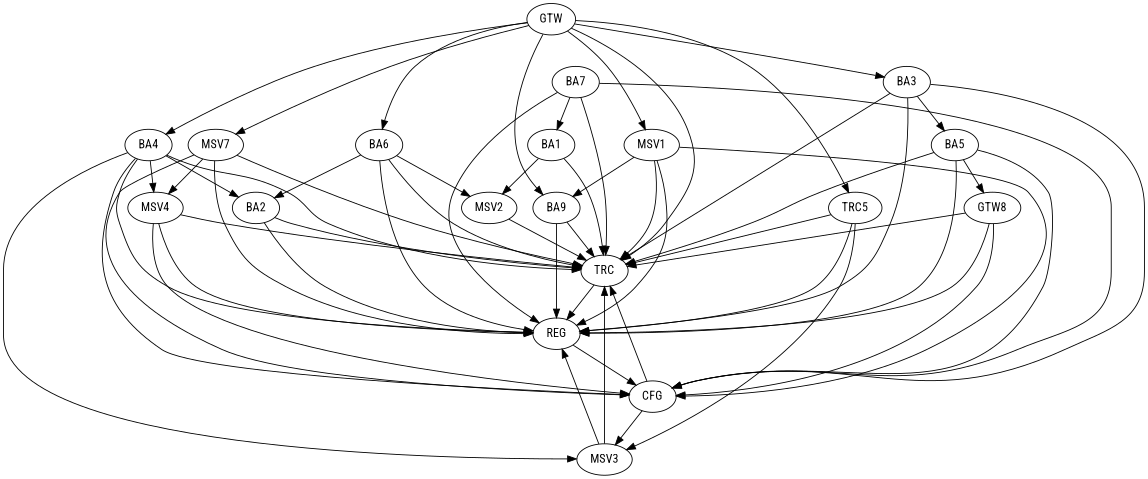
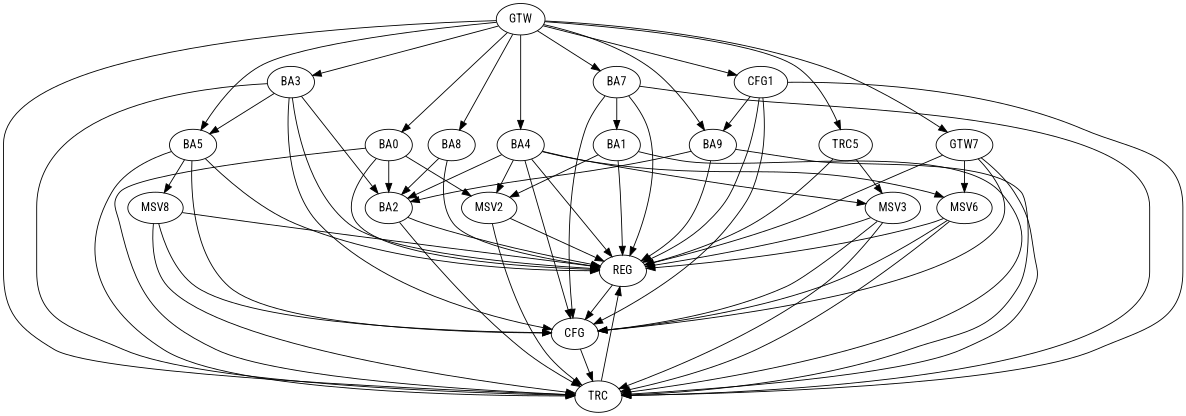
edge "GTW" -> "BA5": added
edge "GTW" -> "BA7": added
edge "BA3" -> "BA2": added
node "MSV7": label "MSV7" -> "GTW7"
node "BA6": label "BA6" -> "BA0"
node "BA8": added
node "MSV1": label "MSV1" -> "CFG1"
edge "BA9" -> "BA2": added
edge "BA1" -> "REG": added
node "MSV4": label "MSV4" -> "MSV6"
node "GTW8": label "GTW8" -> "MSV8"
edge "BA4" -> "TRC": now "BA4" -> "MSV2"
edge "MSV2" -> "REG": added
edge "TRC5" -> "TRC": removed
edge "CFG" -> "MSV3": reversed
